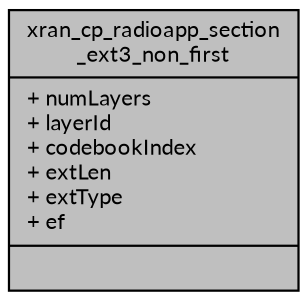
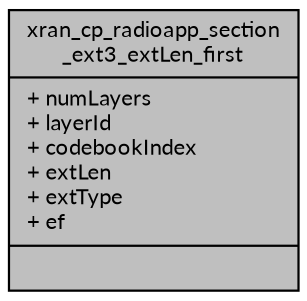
node "xran_cp_radioapp_section": text "_ext3_non_first" -> "_ext3_extLen_first"
